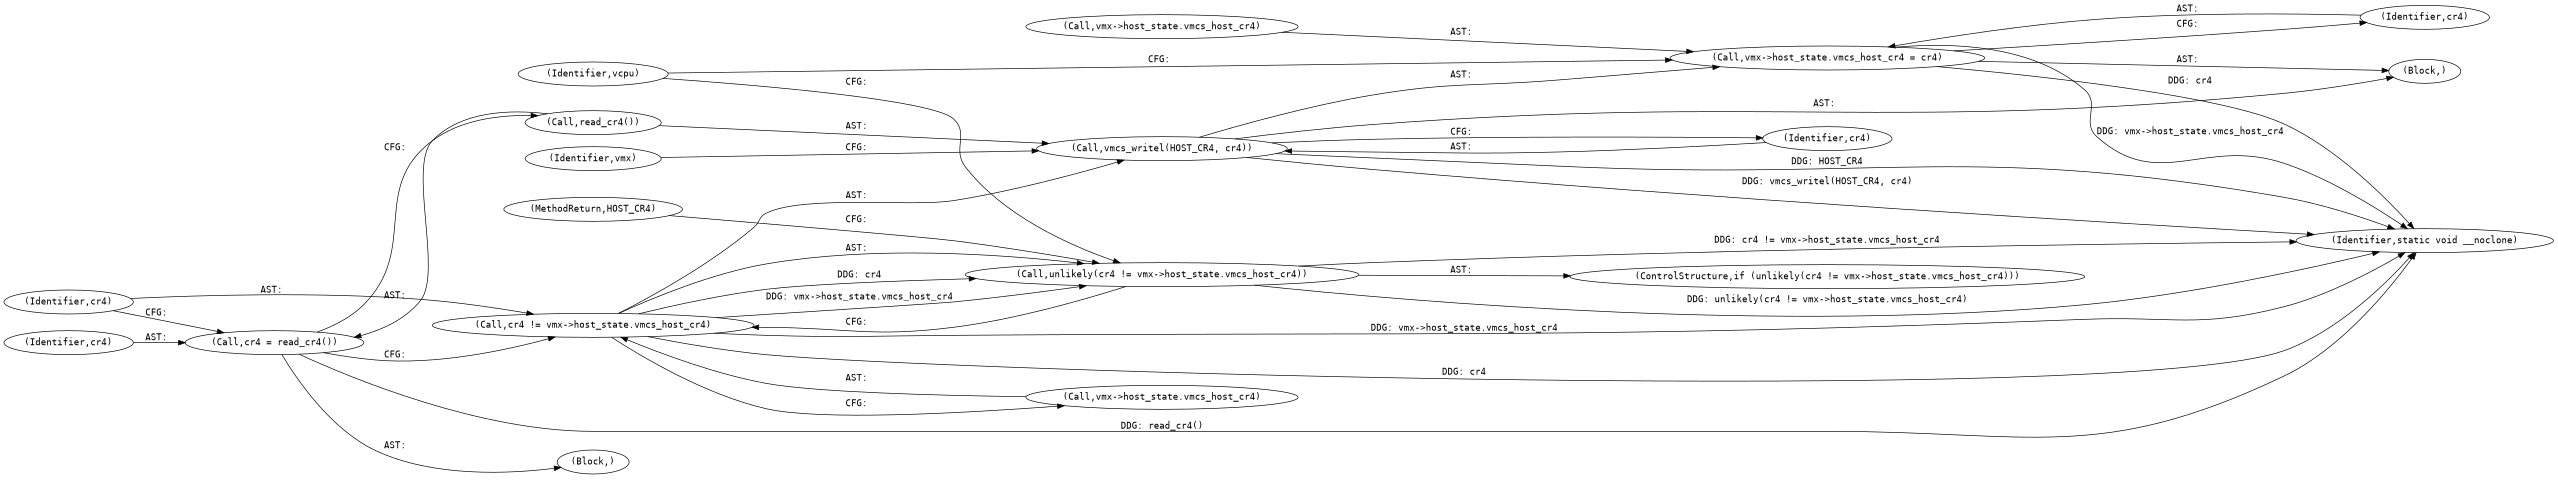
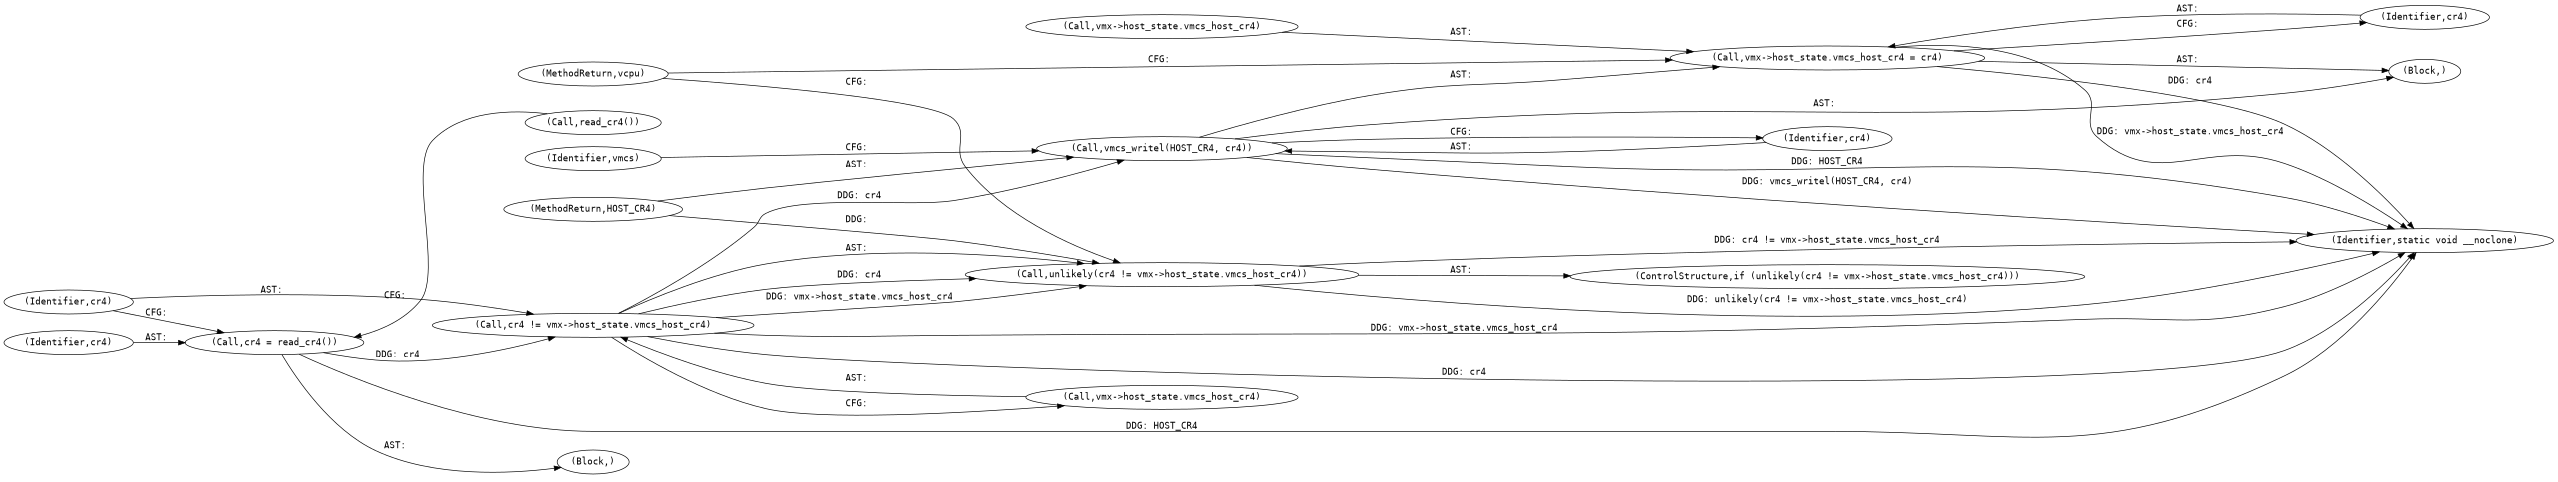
node "(Identifier,vcpu)": label "(Identifier,vcpu)" -> "(MethodReturn,vcpu)"
edge "(Call,read_cr4())" -> "(Call,vmcs_writel(HOST_CR4, cr4))": now "(MethodReturn,HOST_CR4)" -> "(Call,vmcs_writel(HOST_CR4, cr4))"
node "(Identifier,vmx)": label "(Identifier,vmx)" -> "(Identifier,vmcs)"
edge "(Call,cr4 = read_cr4())" -> "(Call,read_cr4())": removed, label "CFG:"
edge "(Call,cr4 != vmx->host_state.vmcs_host_cr4)" -> "(Call,vmcs_writel(HOST_CR4, cr4))": label "AST: " -> "DDG: cr4"
edge "(MethodReturn,HOST_CR4)" -> "(Call,unlikely(cr4 != vmx->host_state.vmcs_host_cr4))": label "CFG: " -> "DDG: "
edge "(Call,read_cr4())" -> "(Call,cr4 = read_cr4())": label "AST: " -> "CFG: "
edge "(Call,unlikely(cr4 != vmx->host_state.vmcs_host_cr4))" -> "(Call,cr4 != vmx->host_state.vmcs_host_cr4)": removed, label "CFG:"
edge "(Call,cr4 = read_cr4())" -> "(Call,cr4 != vmx->host_state.vmcs_host_cr4)": label "CFG: " -> "DDG: cr4"
edge "(Call,cr4 = read_cr4())" -> "(Identifier,static void __noclone)": label "DDG: read_cr4()" -> "DDG: HOST_CR4"
